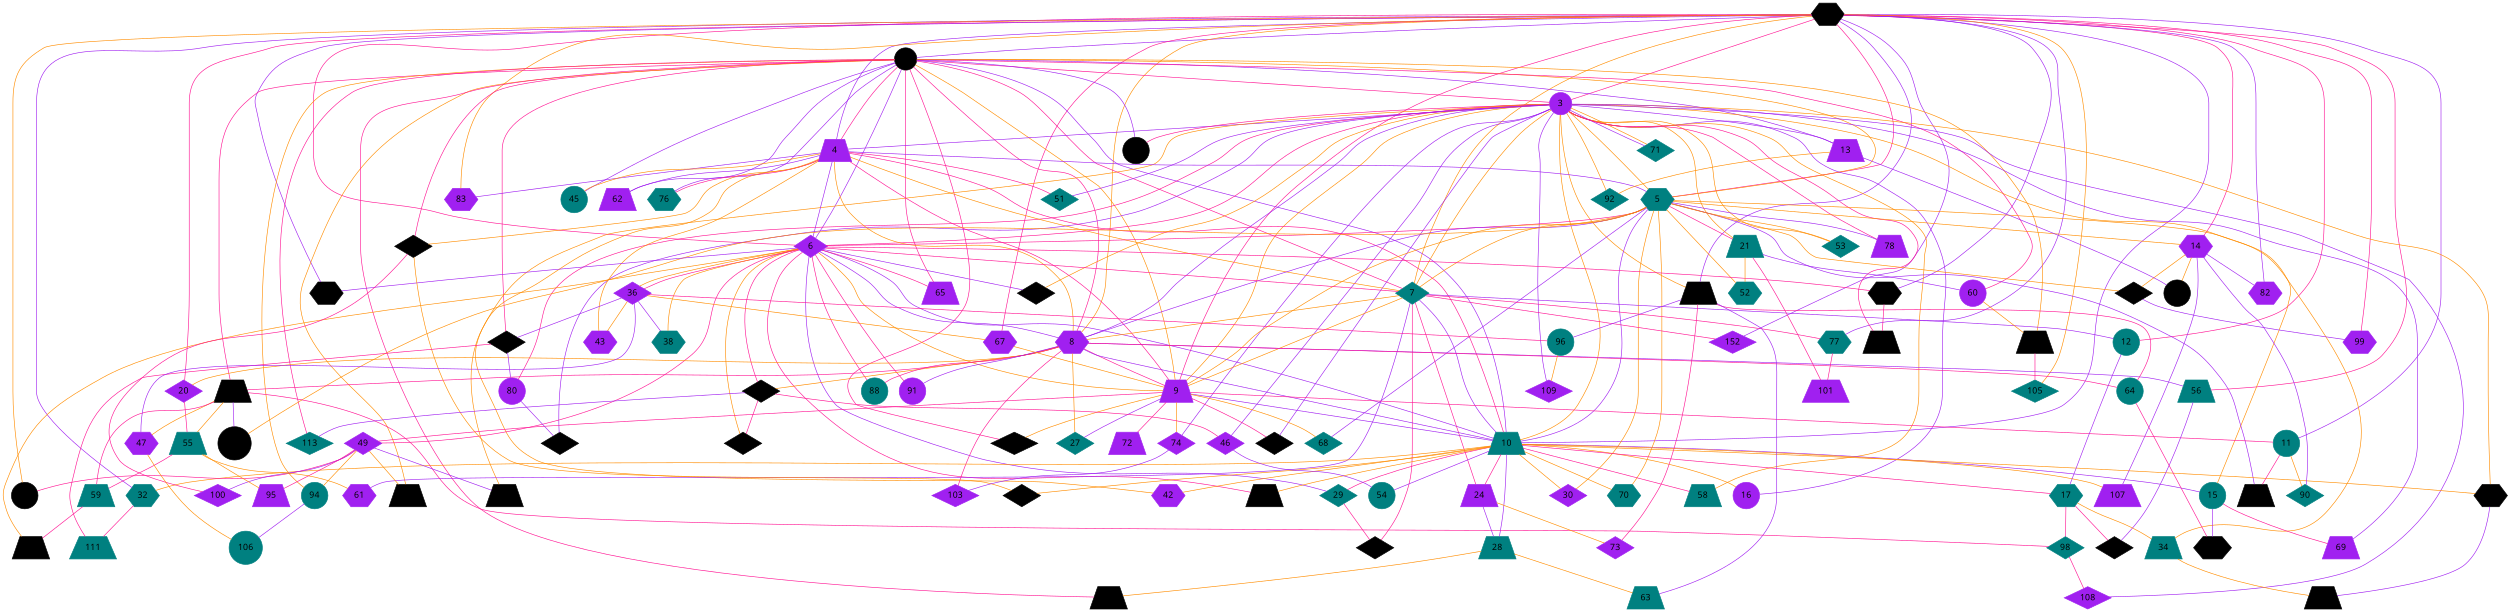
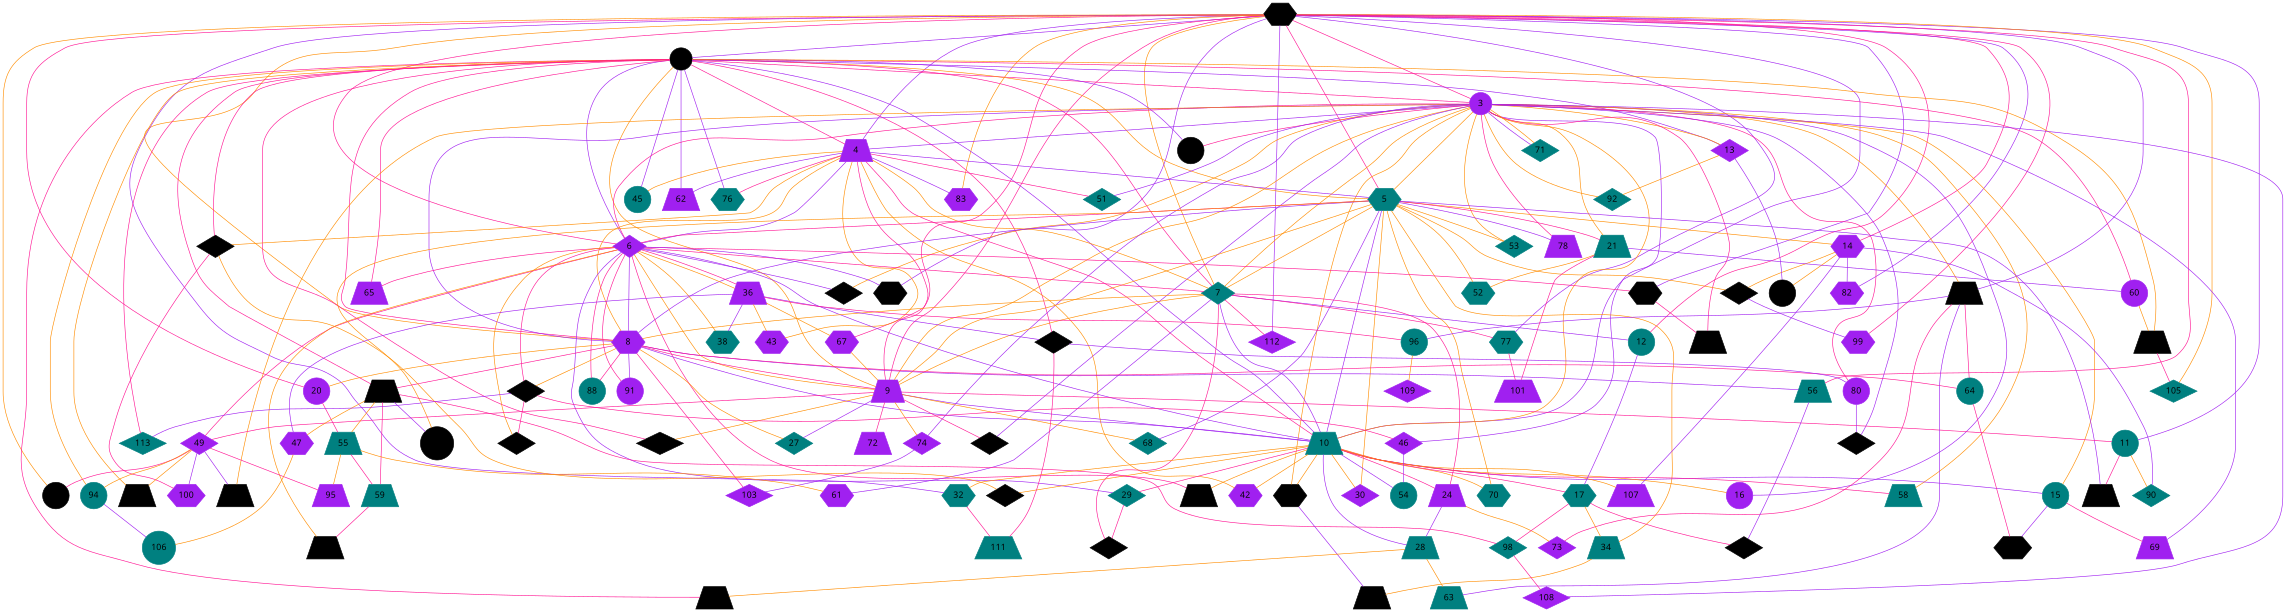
edge "3" -- "13": color purple -> darkorange
node "13": shape trapezium -> diamond
edge "3" -- "109": removed
node "36": shape diamond -> trapezium
node "152": label "152" -> "112"
node "20": shape diamond -> circle
node "100": shape diamond -> hexagon
